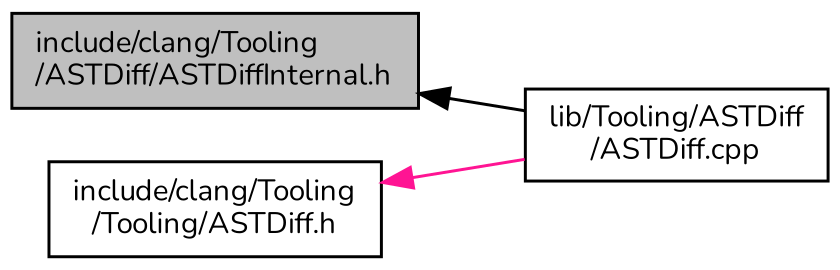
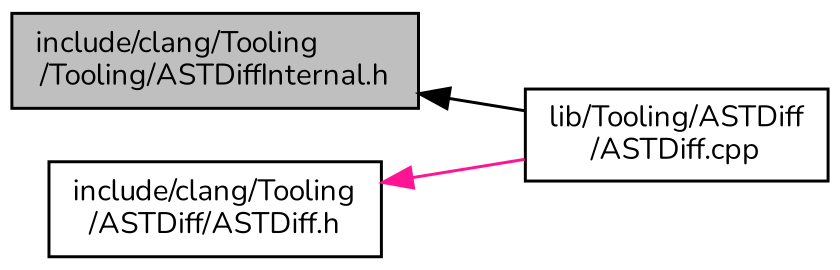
node "include/clang/Tooling /ASTDiff/ASTDiffInternal.h": label "include/clang/Tooling /ASTDiff/ASTDiffInternal.h" -> "include/clang/Tooling /Tooling/ASTDiffInternal.h"
node "include/clang/Tooling /Tooling/ASTDiff.h": label "include/clang/Tooling /Tooling/ASTDiff.h" -> "include/clang/Tooling /ASTDiff/ASTDiff.h"
